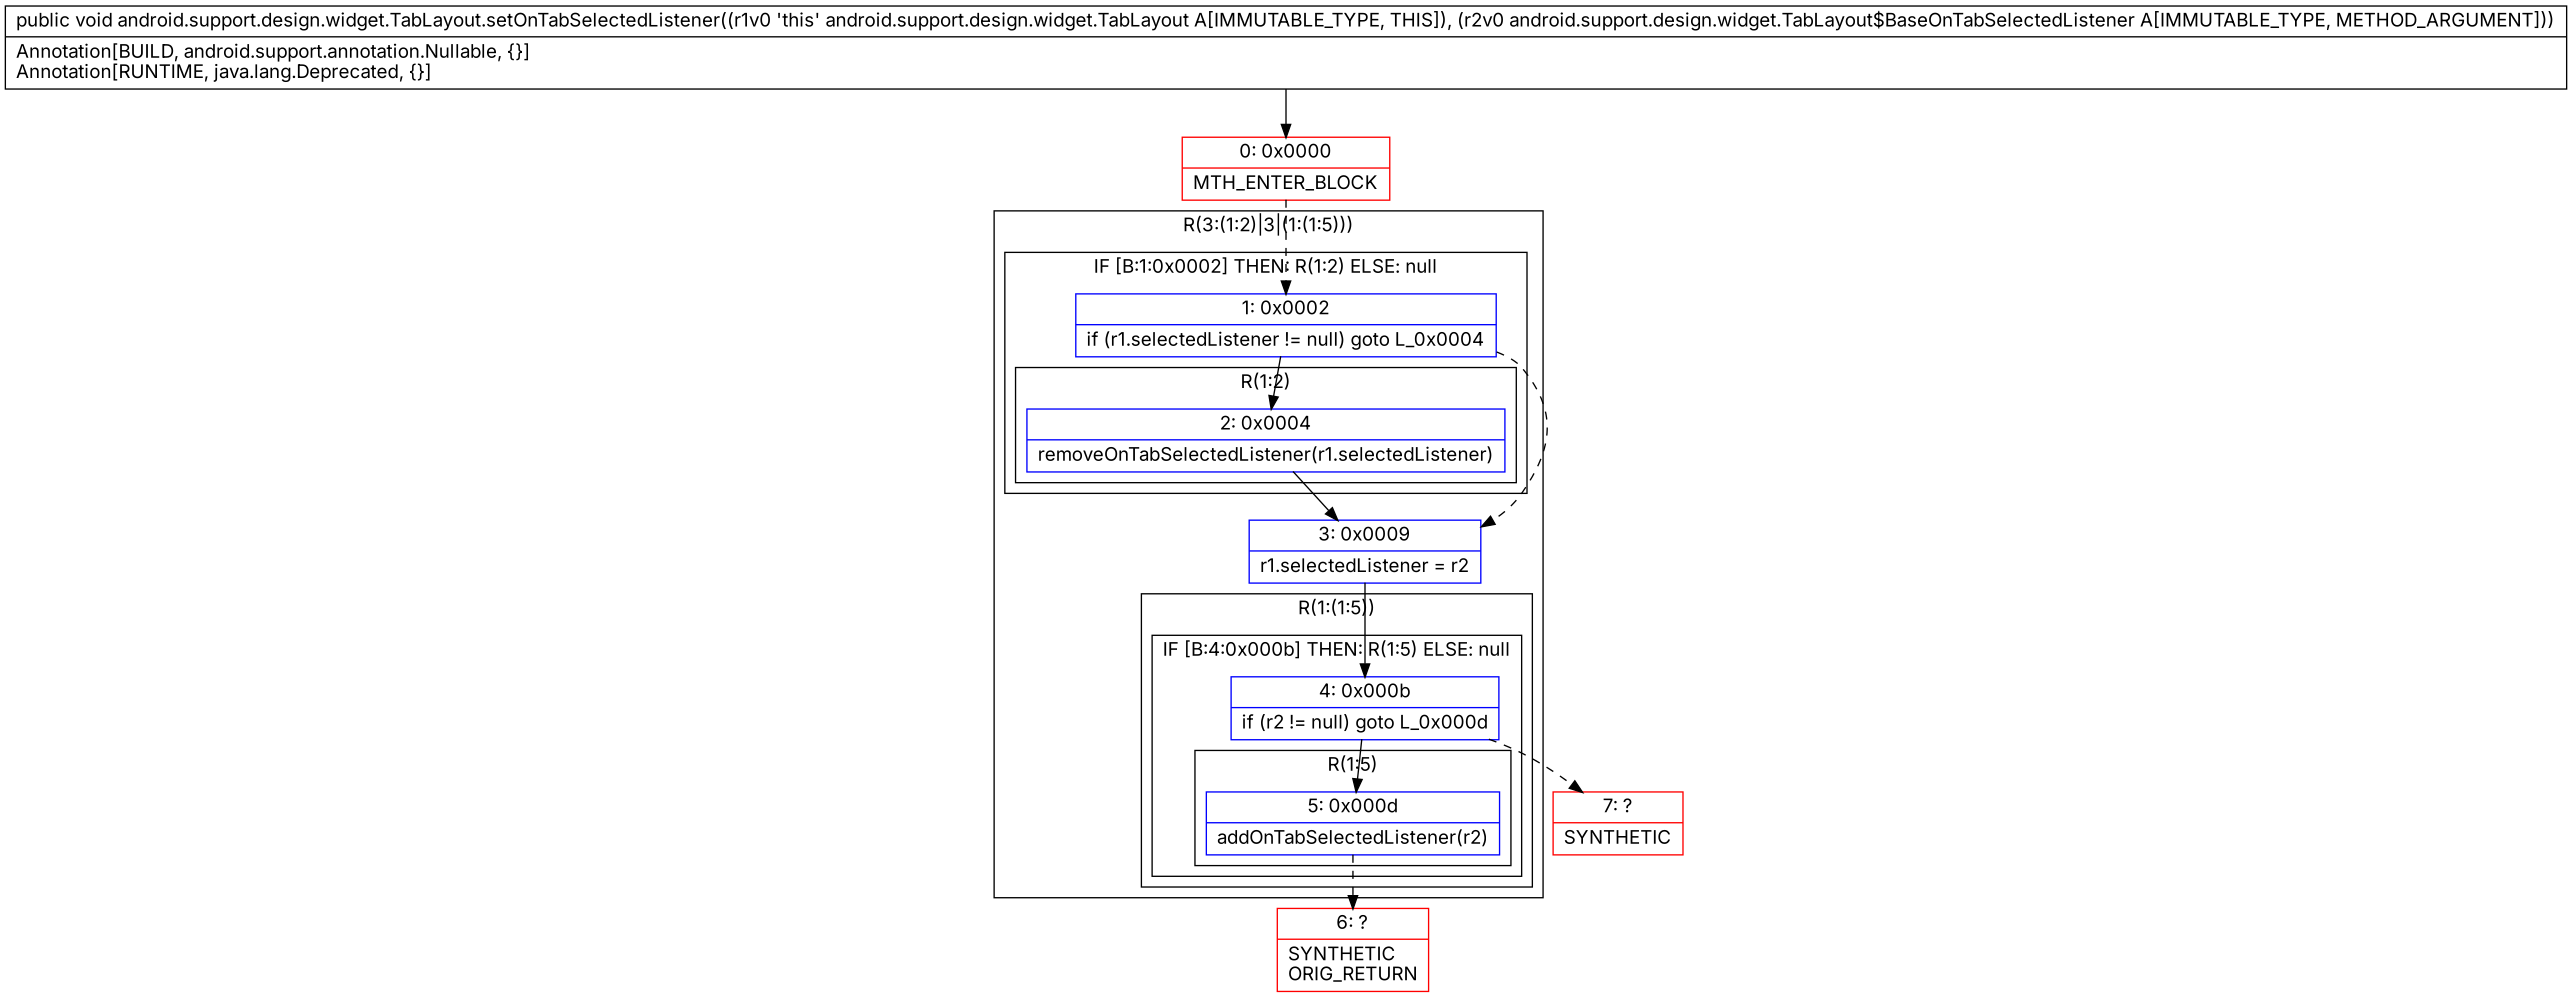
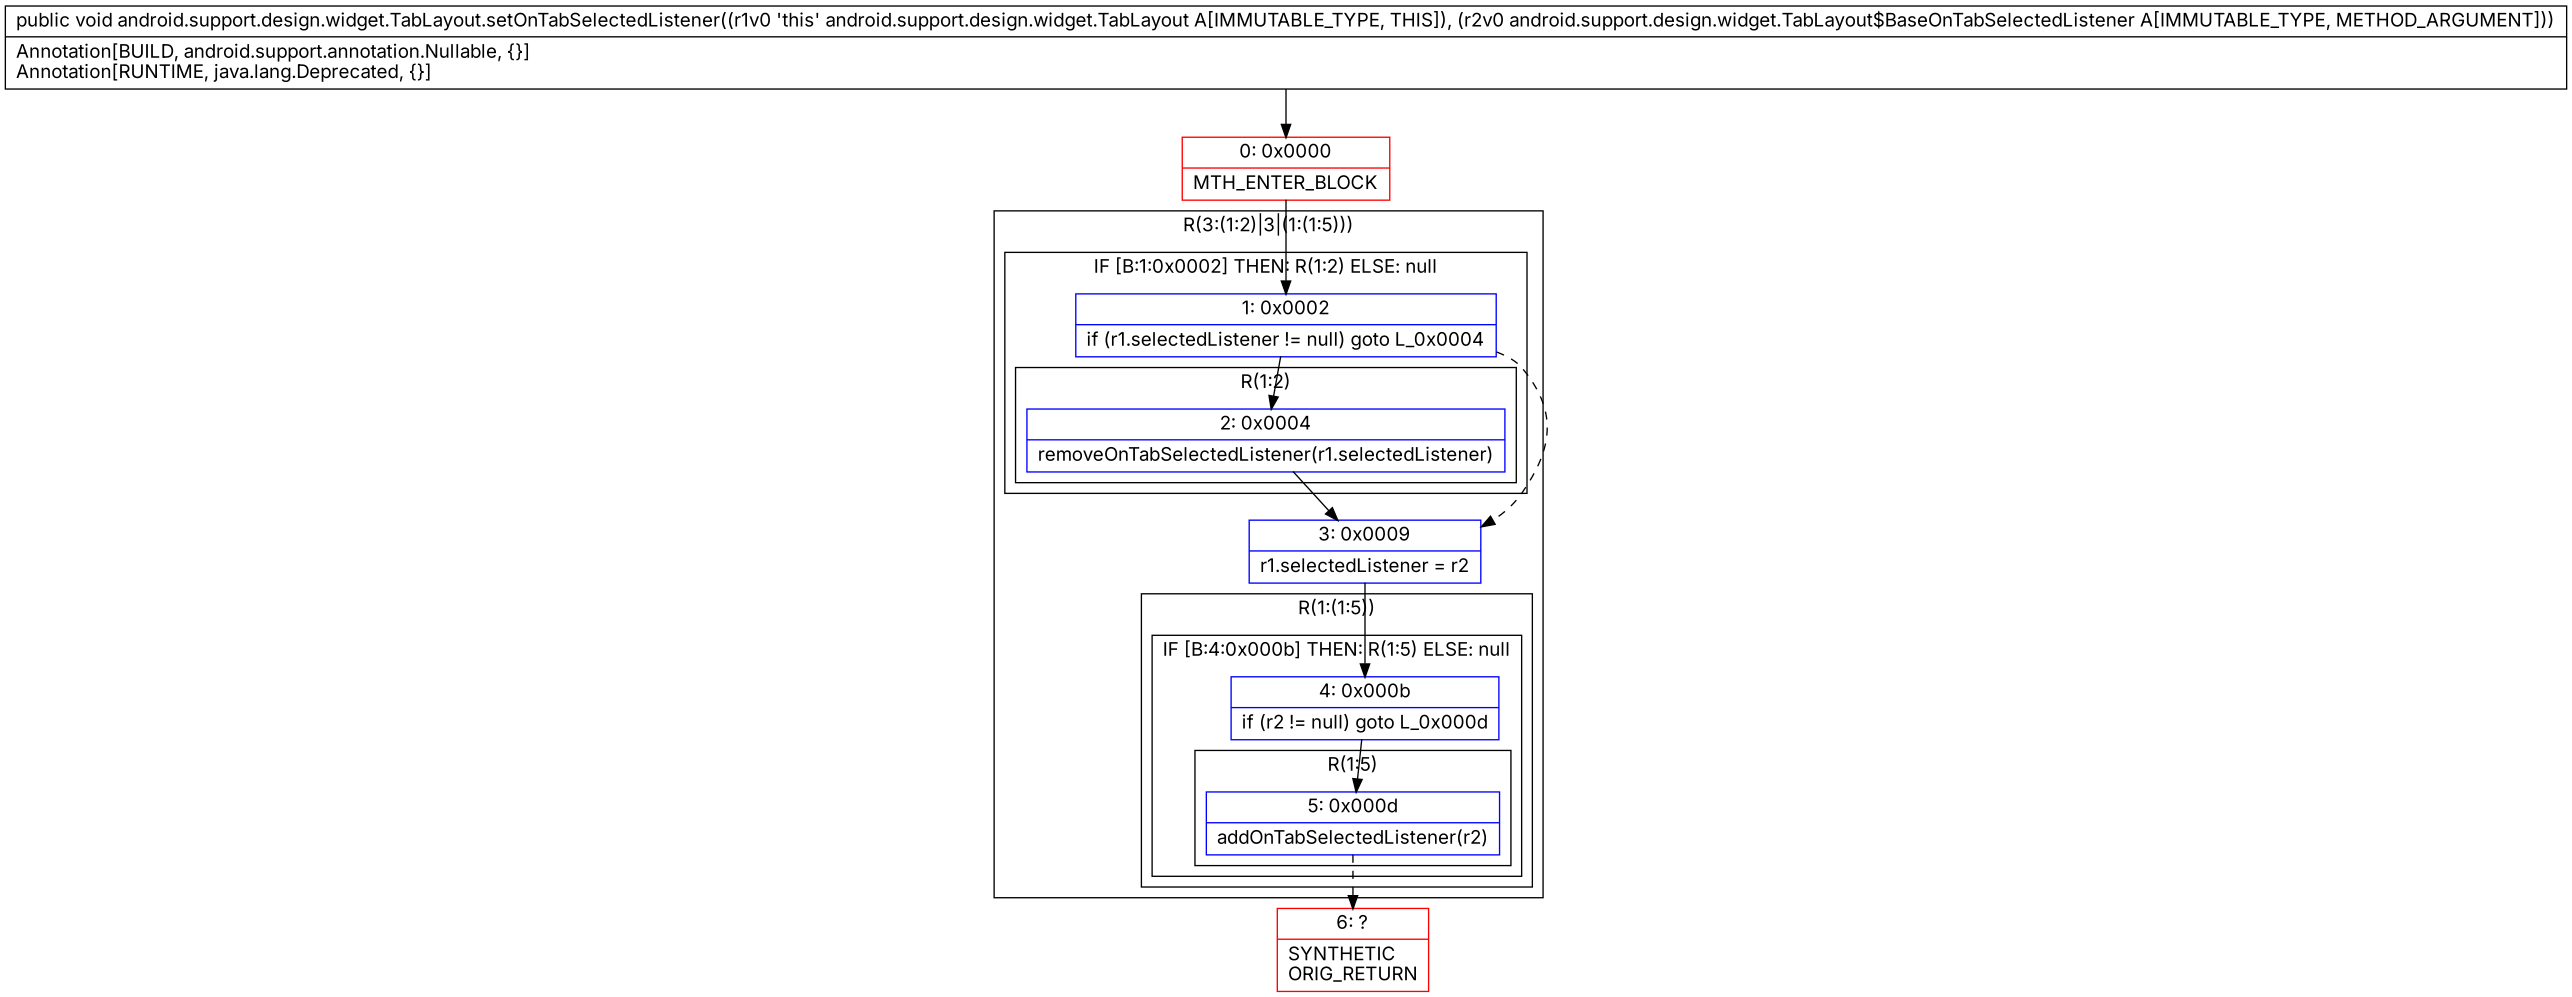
edge "0: 0x0000" -> "1: 0x0002": style dashed -> solid
node "7: ?": removed
